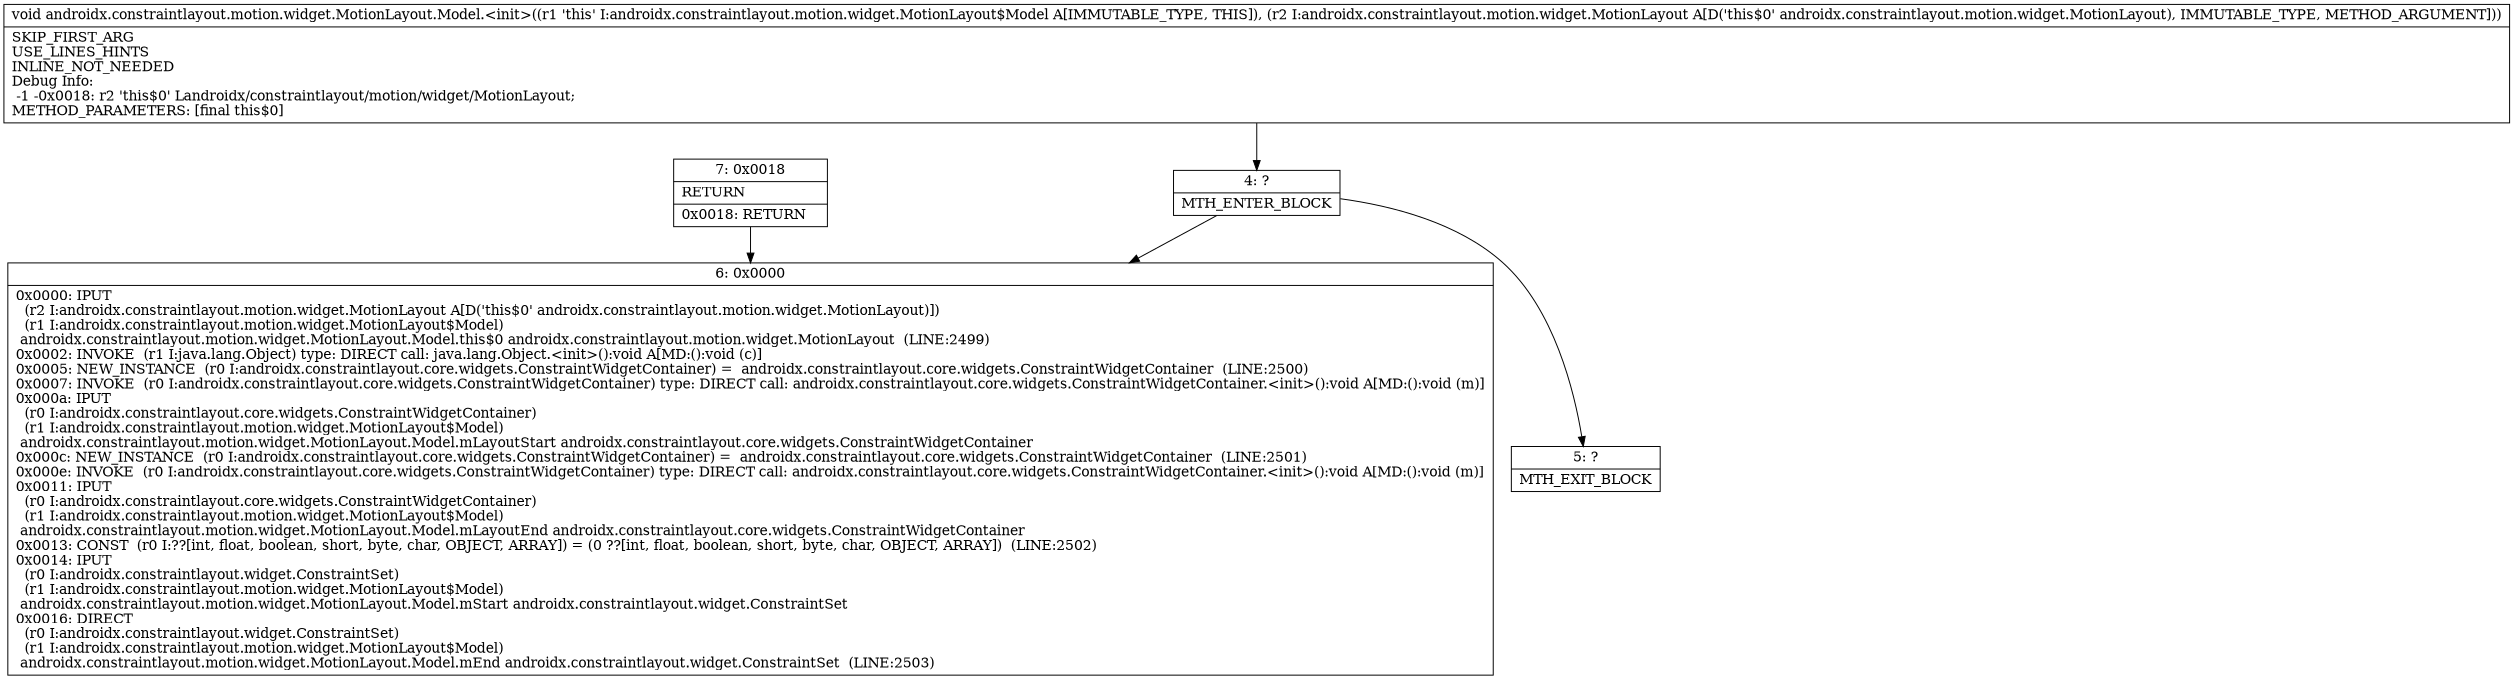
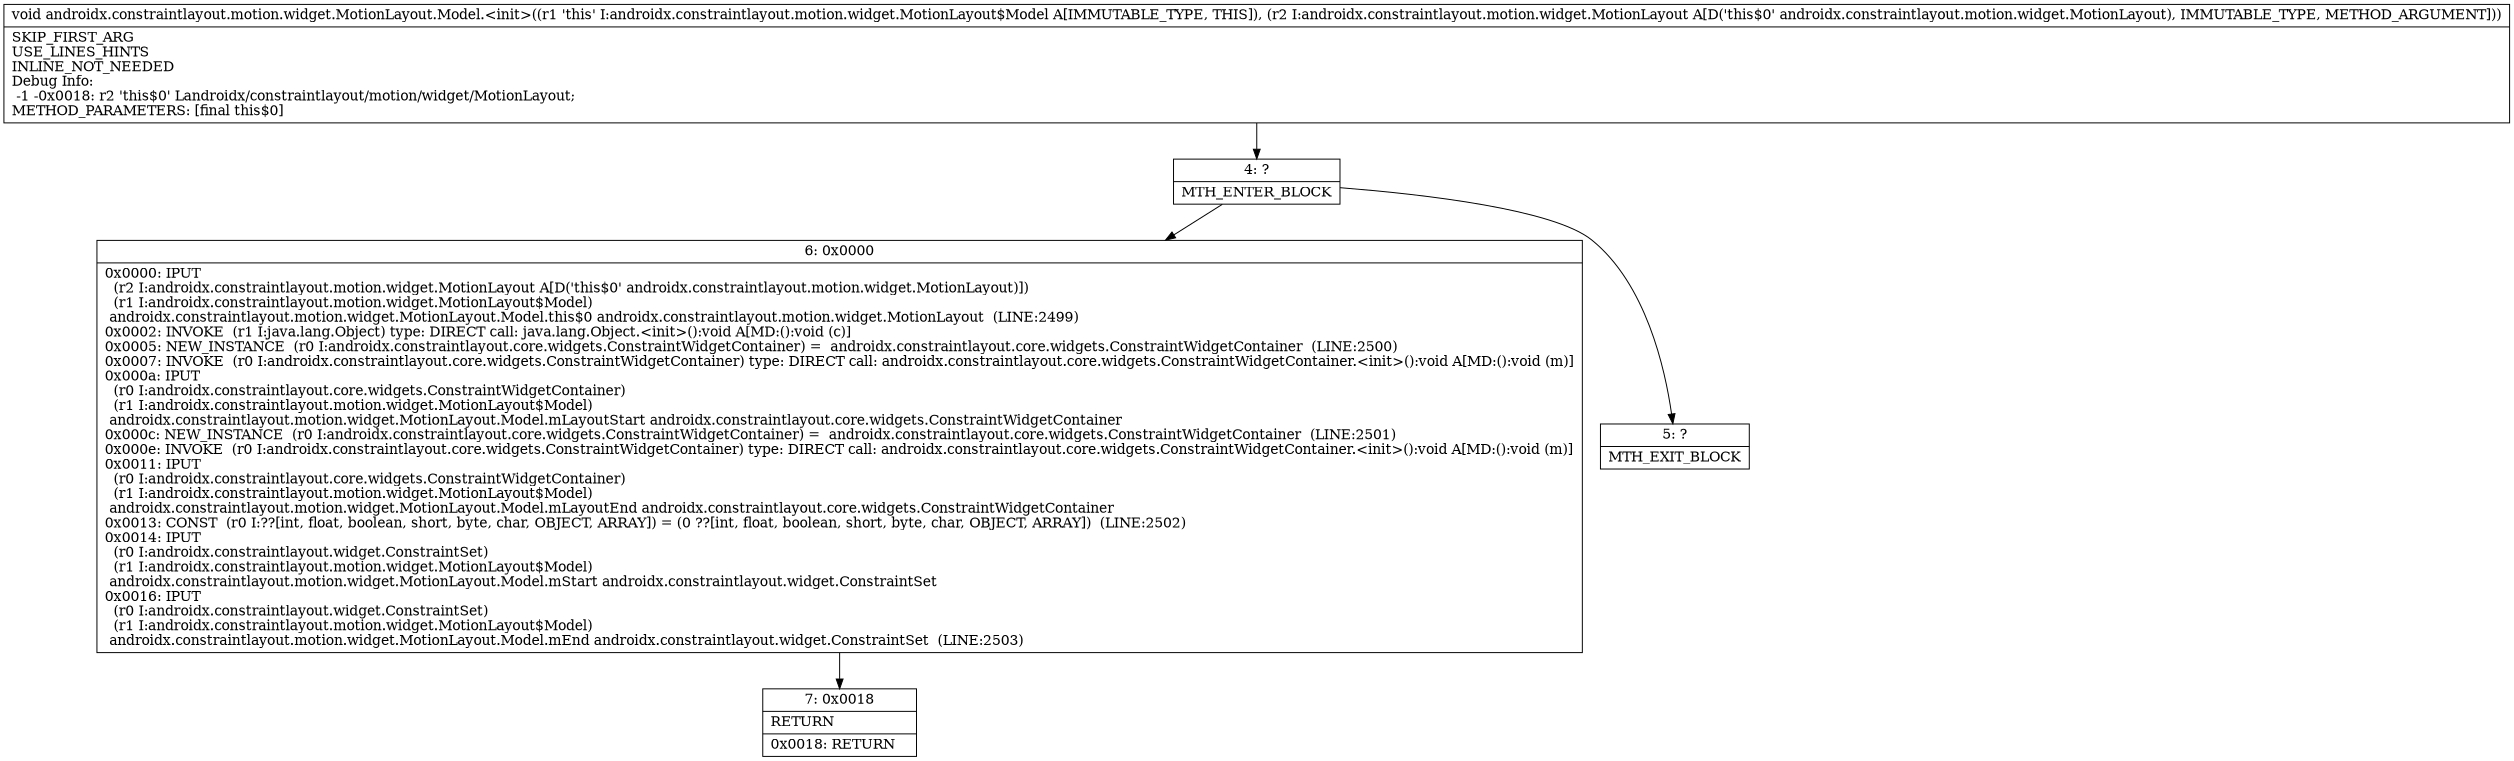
edge "7: 0x0018" -> "6: 0x0000": reversed
node "6: 0x0000": text "0x0016: DIRECT" -> "0x0016: IPUT"
